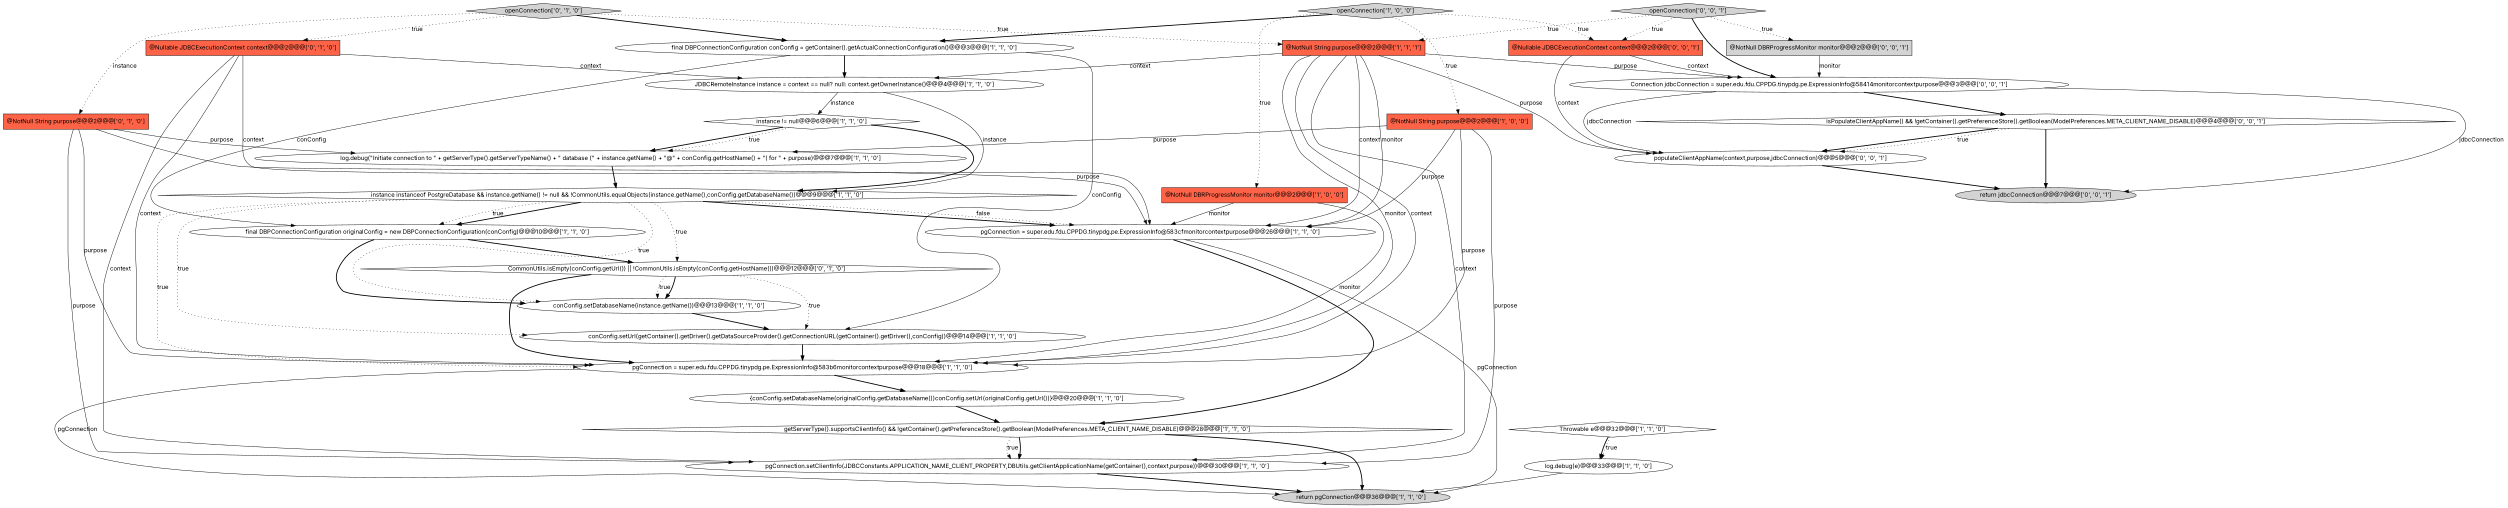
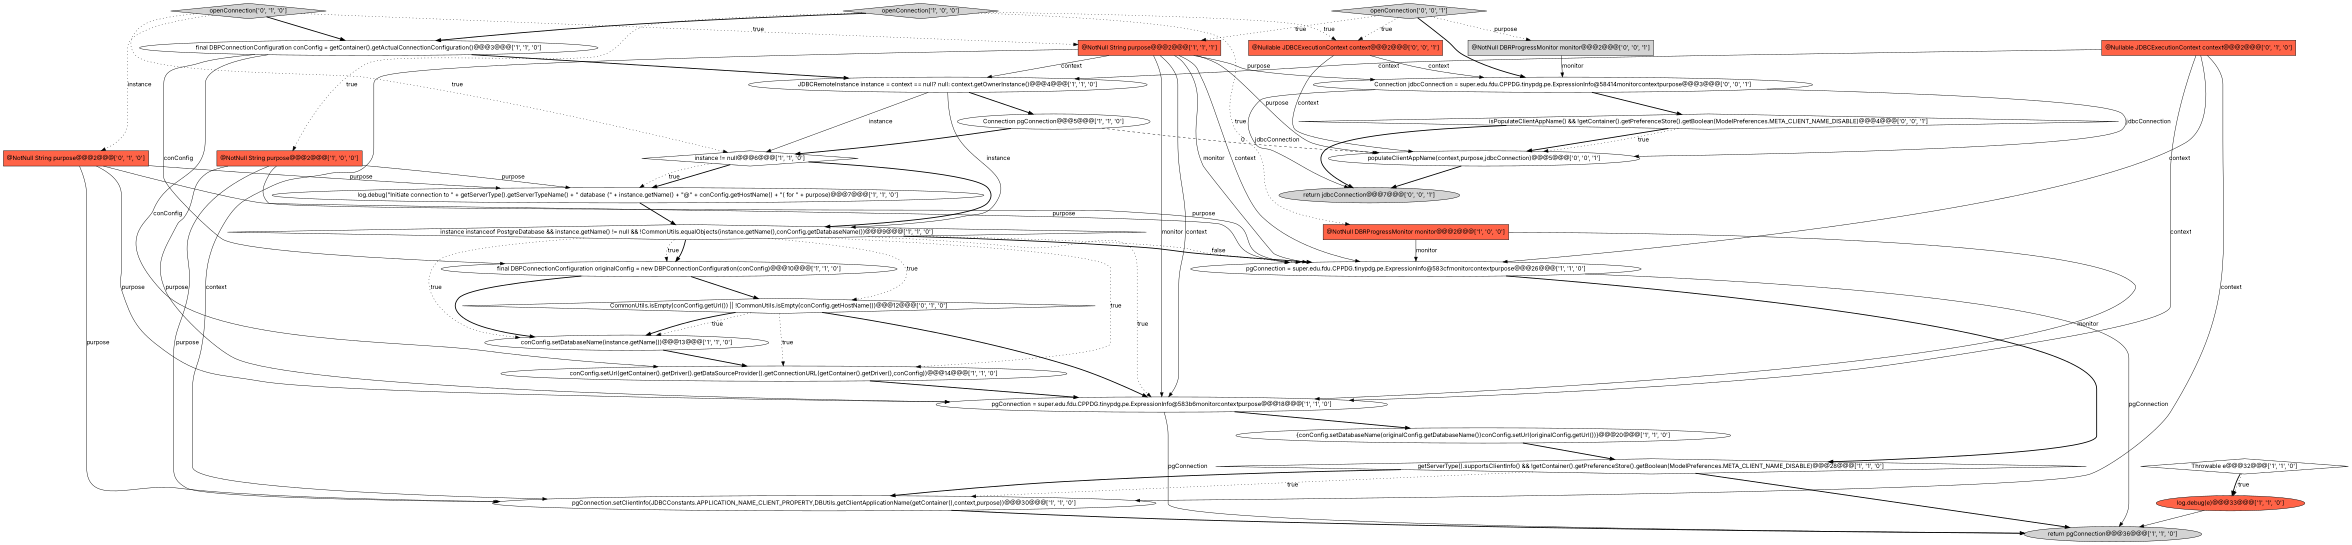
edge "openConnection['0', '1', '0']" -> "@Nullable JDBCExecutionContext context@@@2@@@['0', '1', '0']": now "openConnection['0', '1', '0']" -> "instance != null@@@6@@@['1', '1', '0']"
edge "openConnection['0', '0', '1']" -> "@NotNull DBRProgressMonitor monitor@@@2@@@['0', '0', '1']": label "true" -> "purpose"
node "Connection pgConnection@@@5@@@['1', '1', '0']": added
node "log.debug(e)@@@33@@@['1', '1', '0']": fillcolor white -> tomato
